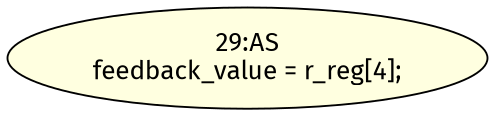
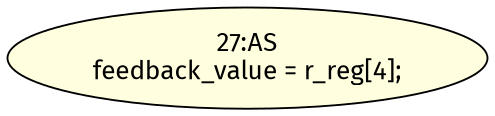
node "29:AS feedback_value = r_reg[4];": label "29:AS feedback_value = r_reg[4];" -> "27:AS feedback_value = r_reg[4];"
